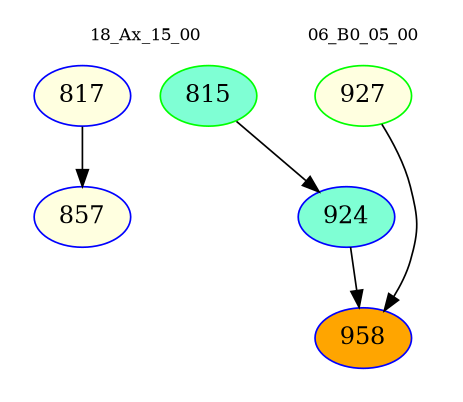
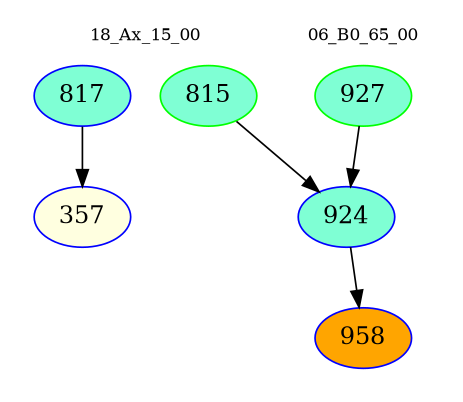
cluster "06_B0_05_00": label "06_B0_05_00" -> "06_B0_65_00"
node "817": fillcolor lightyellow -> aquamarine
node "927": fillcolor lightyellow -> aquamarine
edge "927" -> "958": now "927" -> "924"
node "857": label "857" -> "357"
